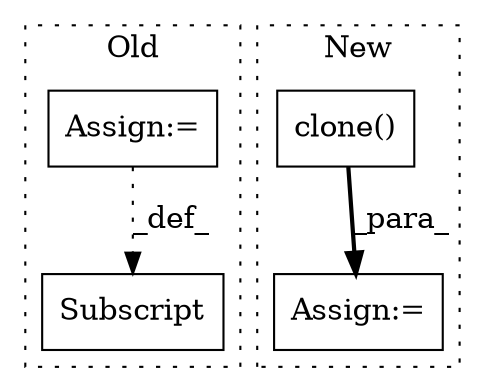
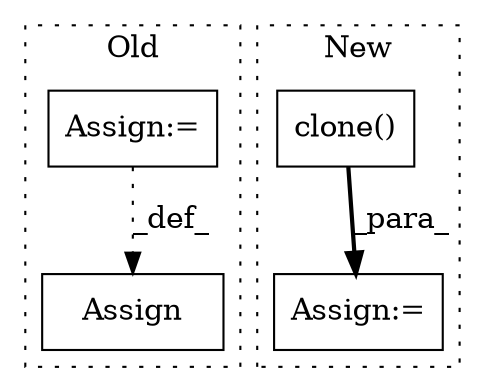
node "Subscript": label "Subscript" -> "Assign"
